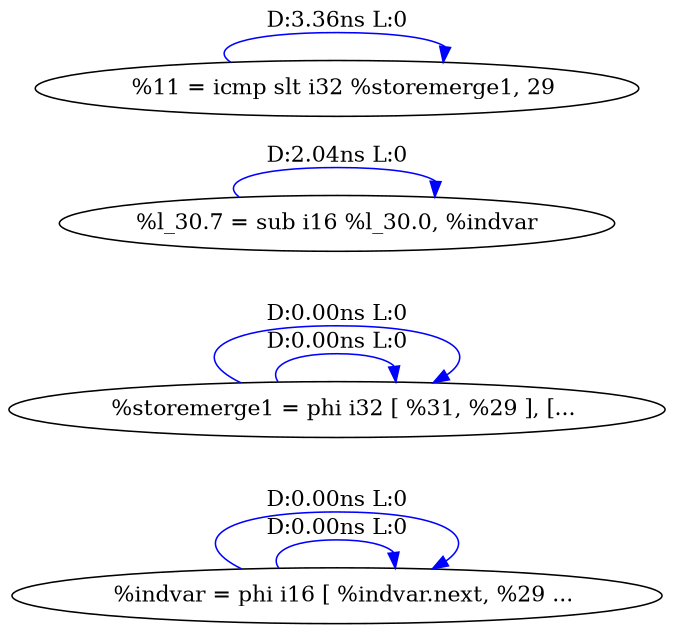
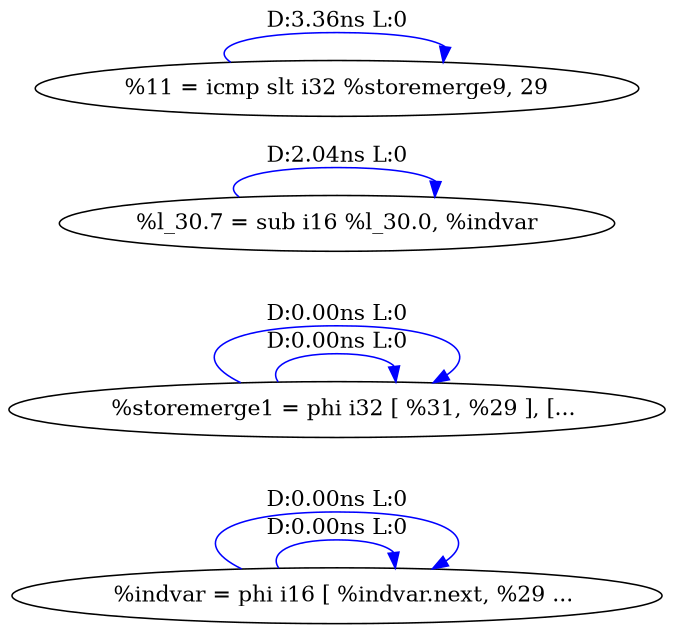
node "%11 = icmp slt i32 %storemerge1, 29": label "%11 = icmp slt i32 %storemerge1, 29" -> "%11 = icmp slt i32 %storemerge9, 29"
